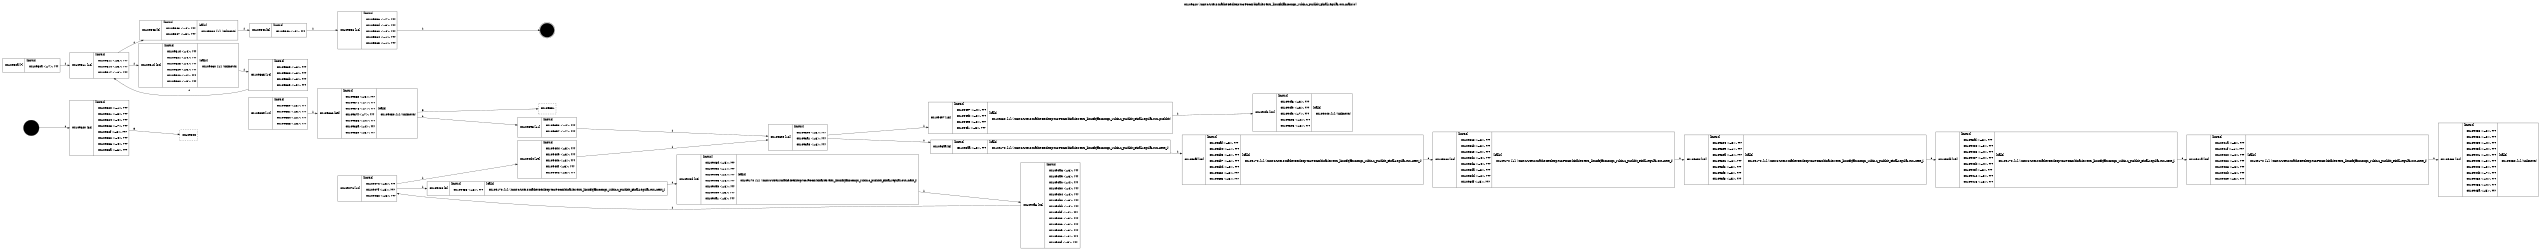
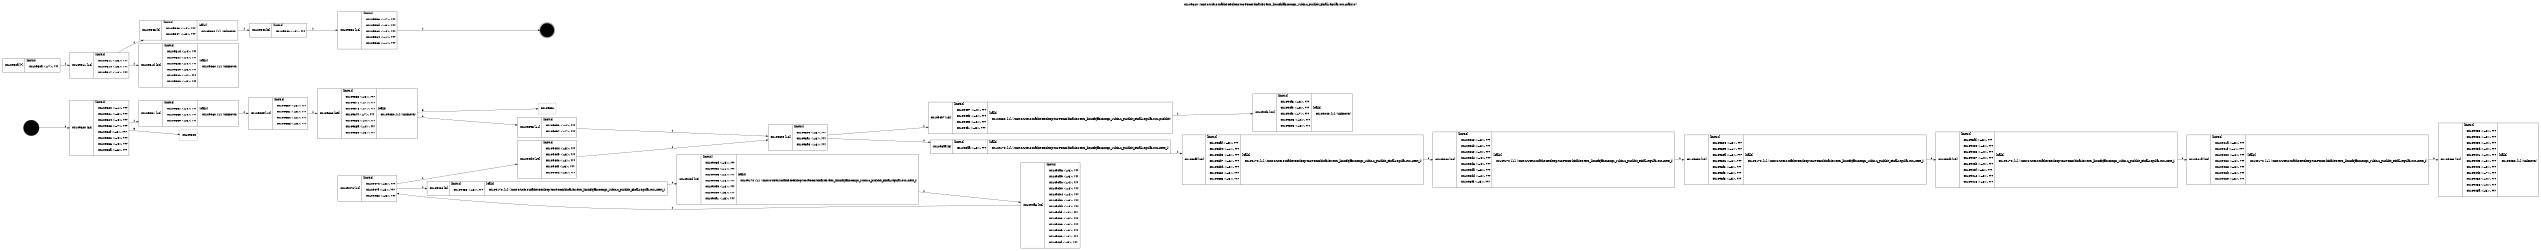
node "0x109535 [14]": removed
node "0x109351 [13]": added
